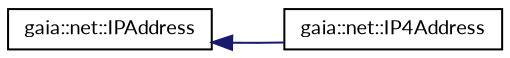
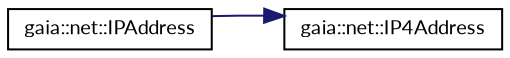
edge "gaia::net::IP4Address" -> "gaia::net::IPAddress": reversed
